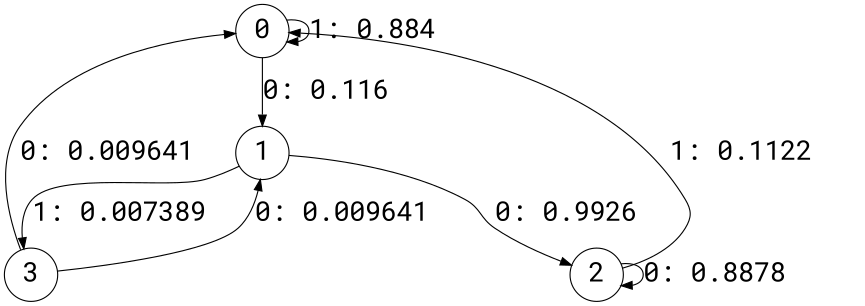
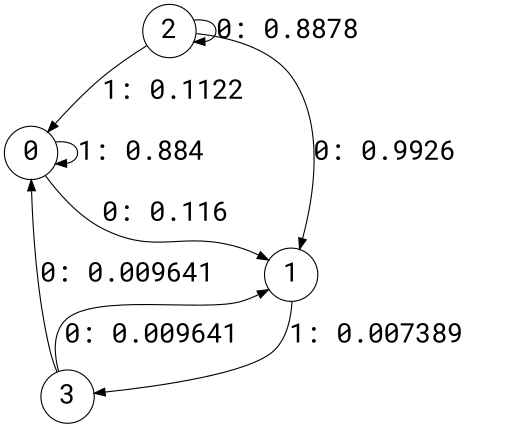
edge "1" -> "2": reversed
